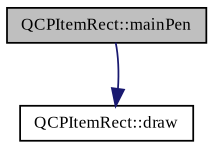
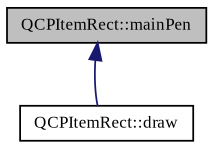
edge "QCPItemRect::mainPen" -> "QCPItemRect::draw": reversed
